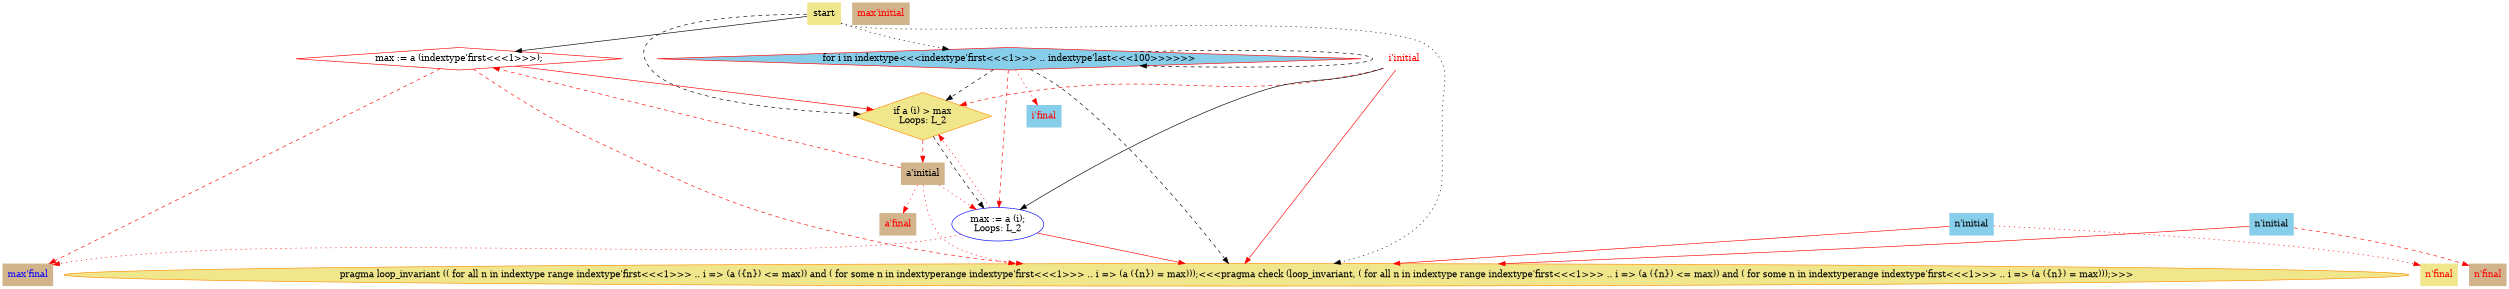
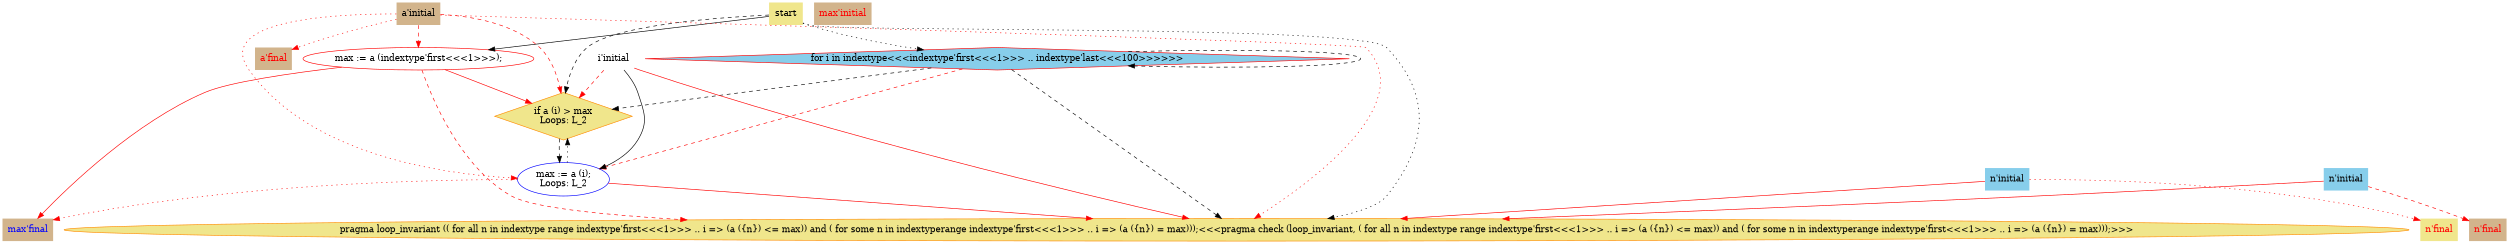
node "max := a (indextype'first<<<1>>>);": shape diamond -> ellipse
node "i'initial": fontcolor red -> black
node "i'final": removed
edge "if a (i) > max Loops: L_2" -> "a'initial": reversed
edge "max := a (indextype'first<<<1>>>);" -> "max'final": style dashed -> solid
edge "max := a (i); Loops: L_2" -> "if a (i) > max Loops: L_2": color red -> black
